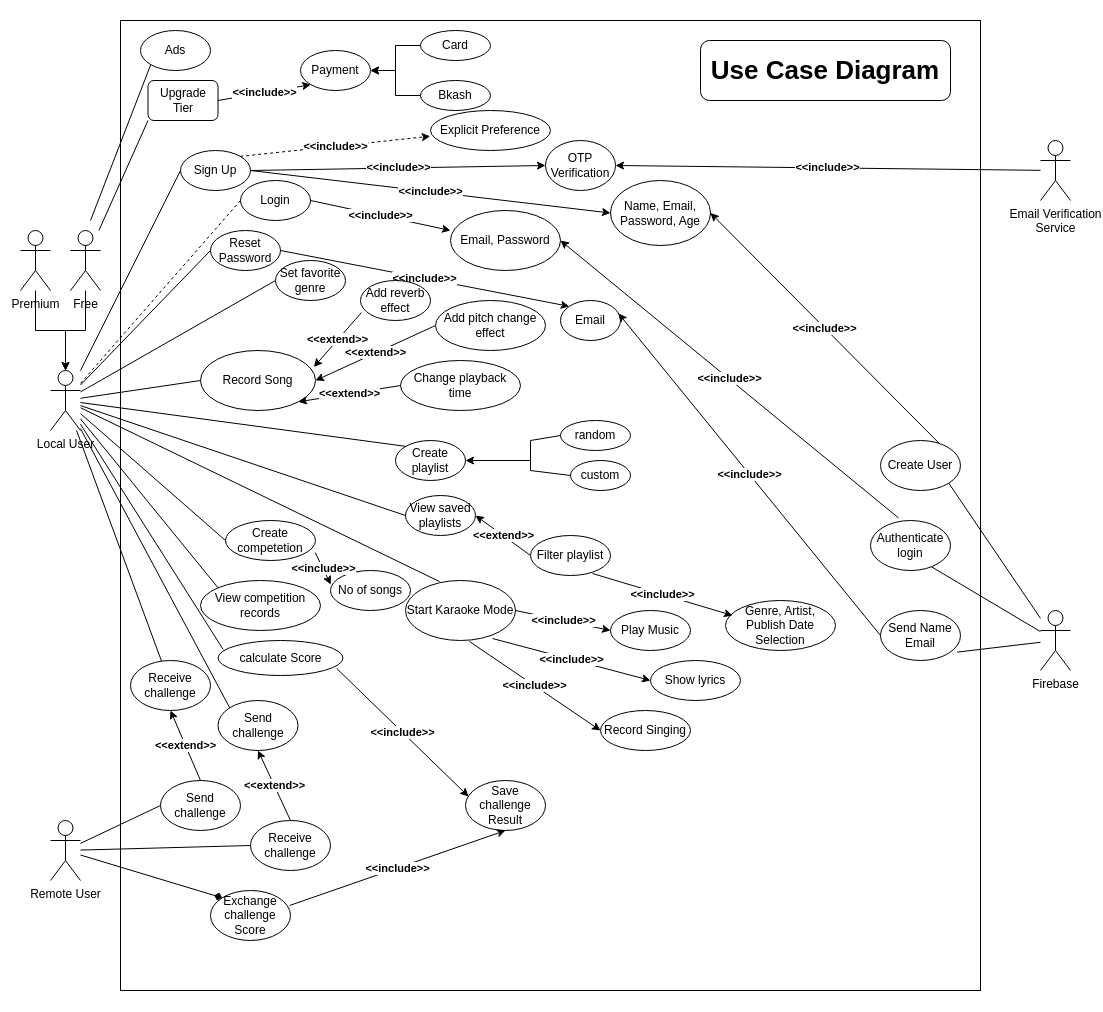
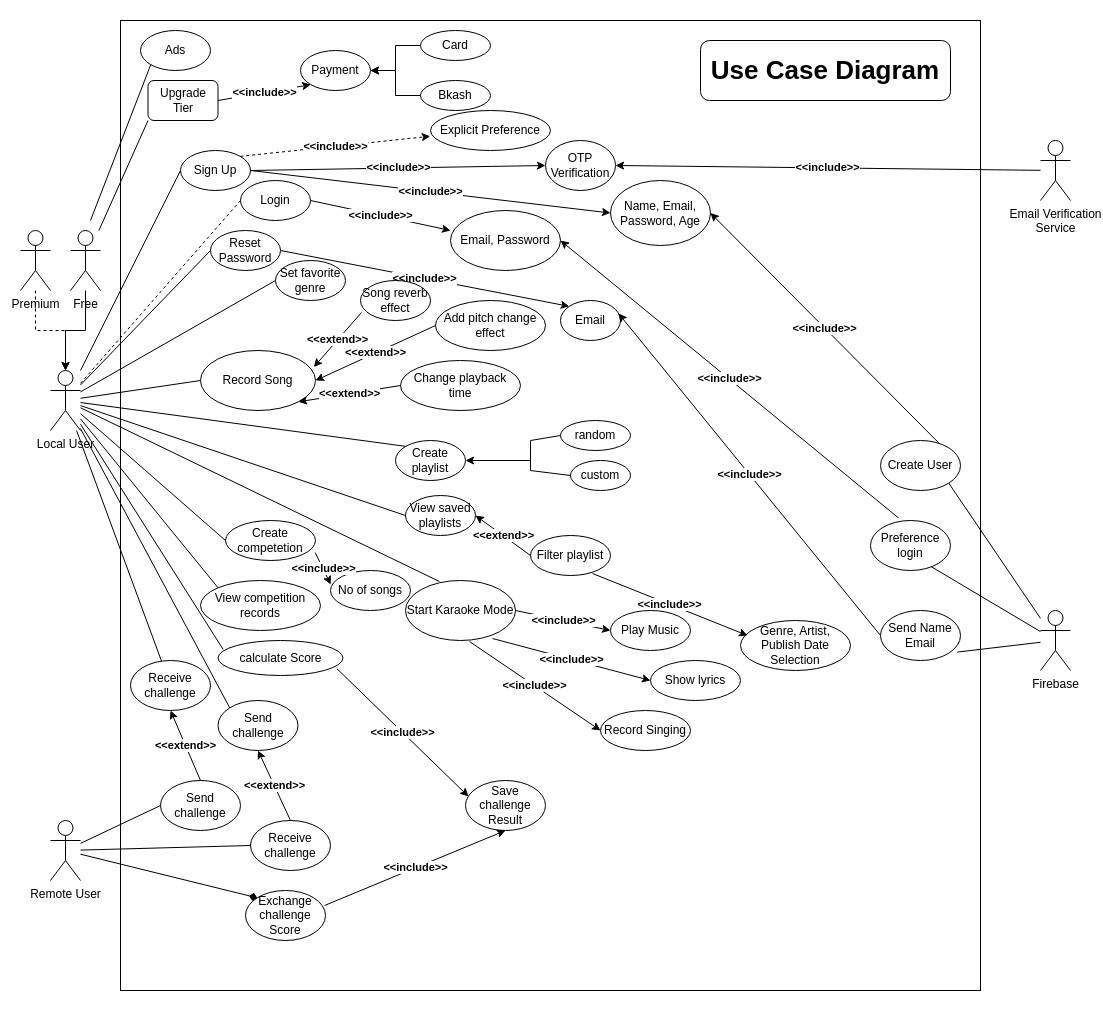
node "Add reverb effect": label "Add reverb effect" -> "Song reverb effect"
edge "Premium" -> "Local User": style solid -> dashed
node "Authenticate login": label "Authenticate login" -> "Preference login"
node "Genre, Artist, Publish Date Selection": moved (781, 626) -> (796, 646)
node "Exchange challenge Score": moved (251, 916) -> (286, 916)
